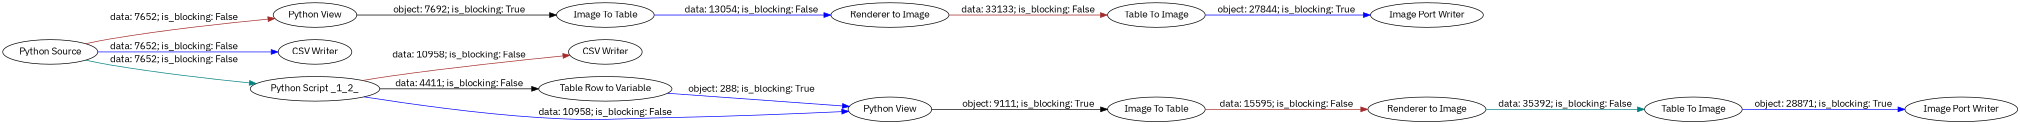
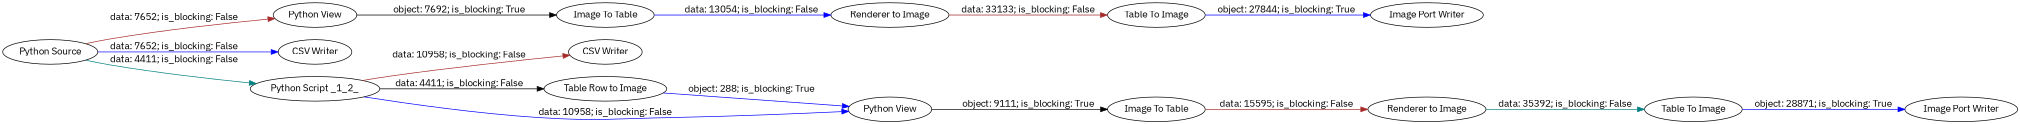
edge "Python Source" -> "Python Script _1_2_": label "data: 7652; is_blocking: False" -> "data: 4411; is_blocking: False"
node "Table Row to Variable": label "Table Row to Variable" -> "Table Row to Image"
